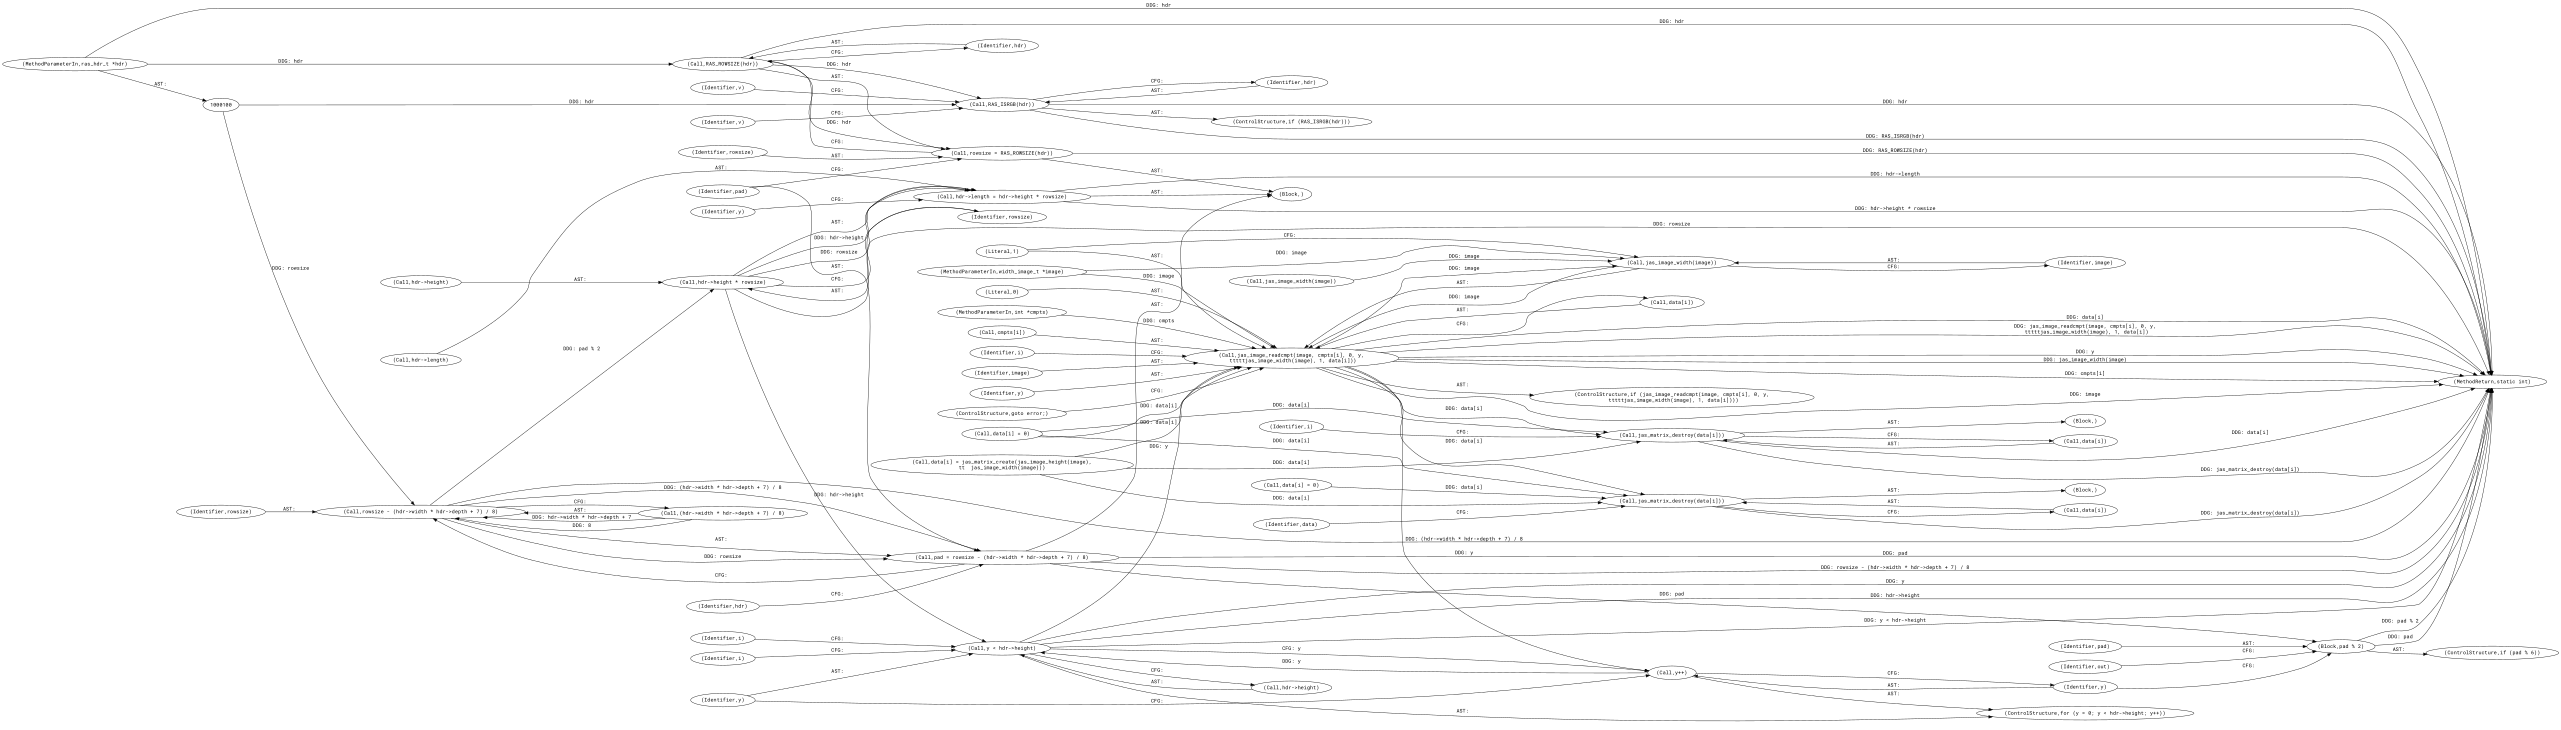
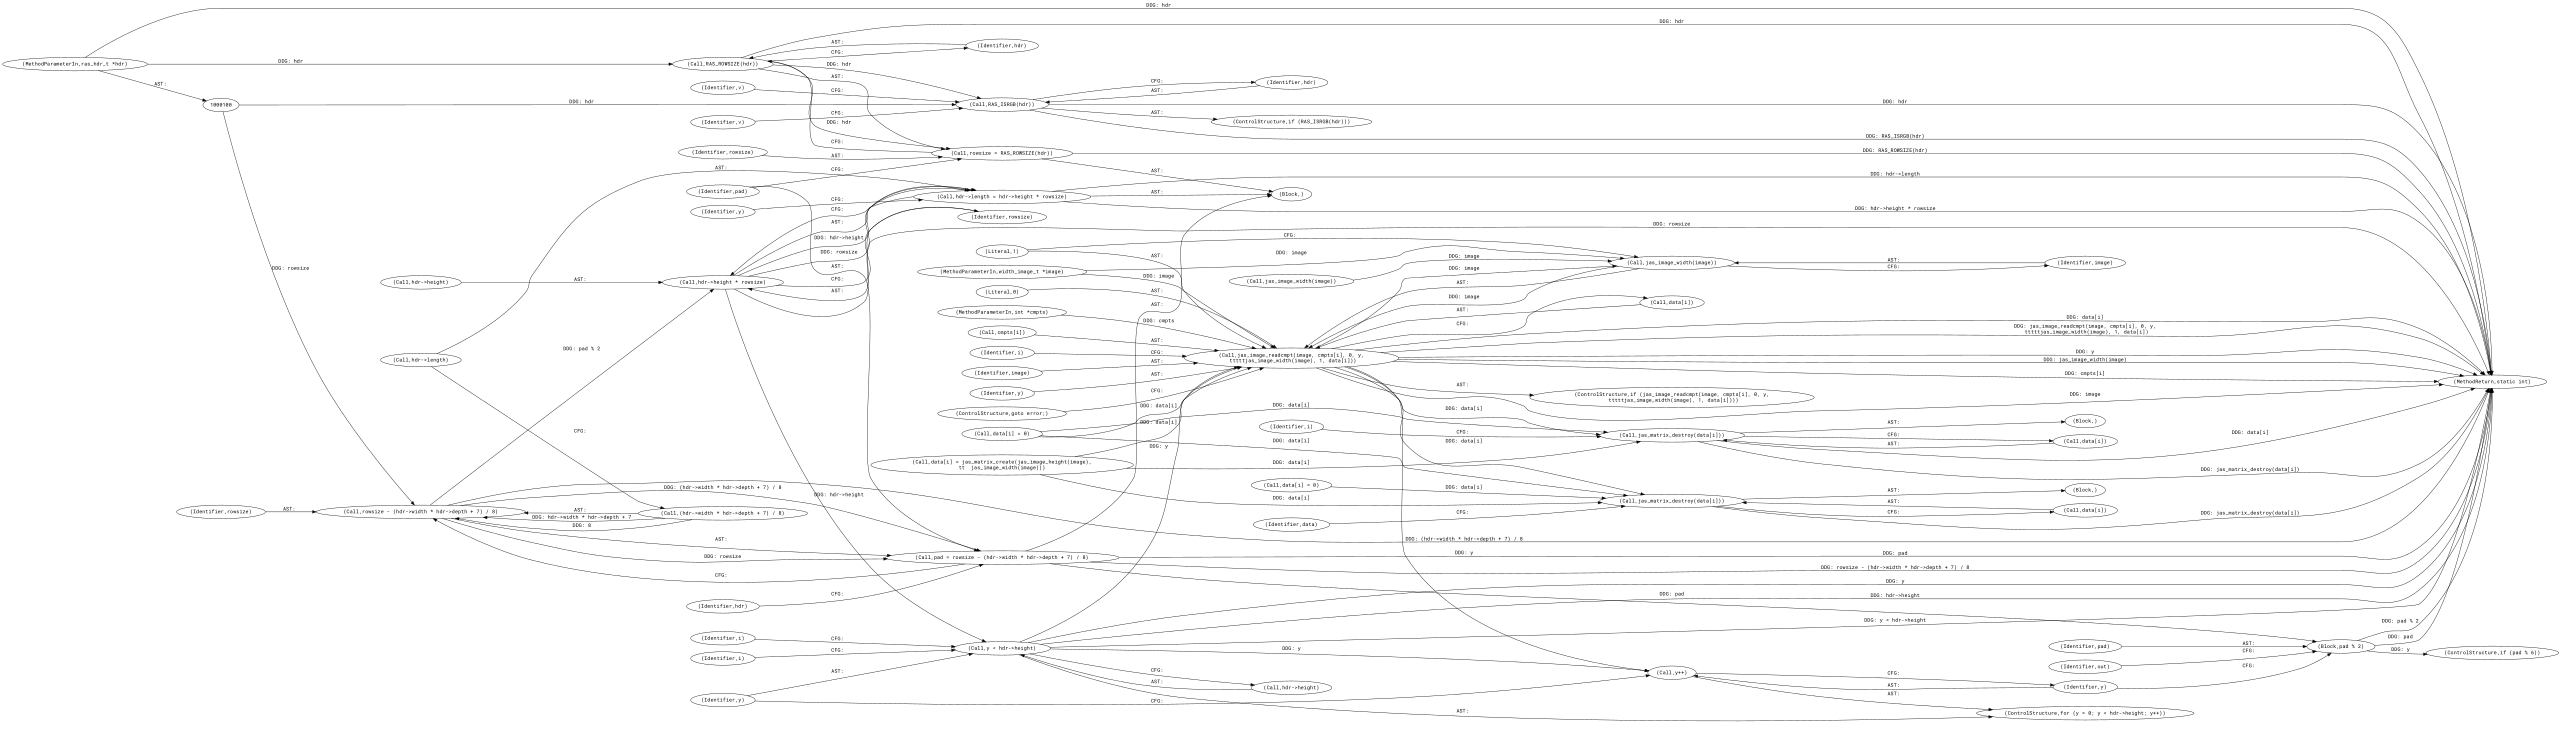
edge "(Call,hdr->length = hdr->height * rowsize)" -> "(Call,hdr->height * rowsize)": added, label "CFG:"
edge "(Call,rowsize - (hdr->width * hdr->depth + 7) / 8)" -> "(Call,(hdr->width * hdr->depth + 7) / 8)": now "(Call,hdr->length)" -> "(Call,(hdr->width * hdr->depth + 7) / 8)"
edge "(Call,y < hdr->height)" -> "(Call,y++)": label "CFG: y" -> "DDG: y"
edge "(Block,pad % 2)" -> "(ControlStructure,if (pad % 6))": label "AST: " -> "DDG: y"
edge "(Call,y++)" -> "(Call,y < hdr->height)": removed, label "DDG: y"
